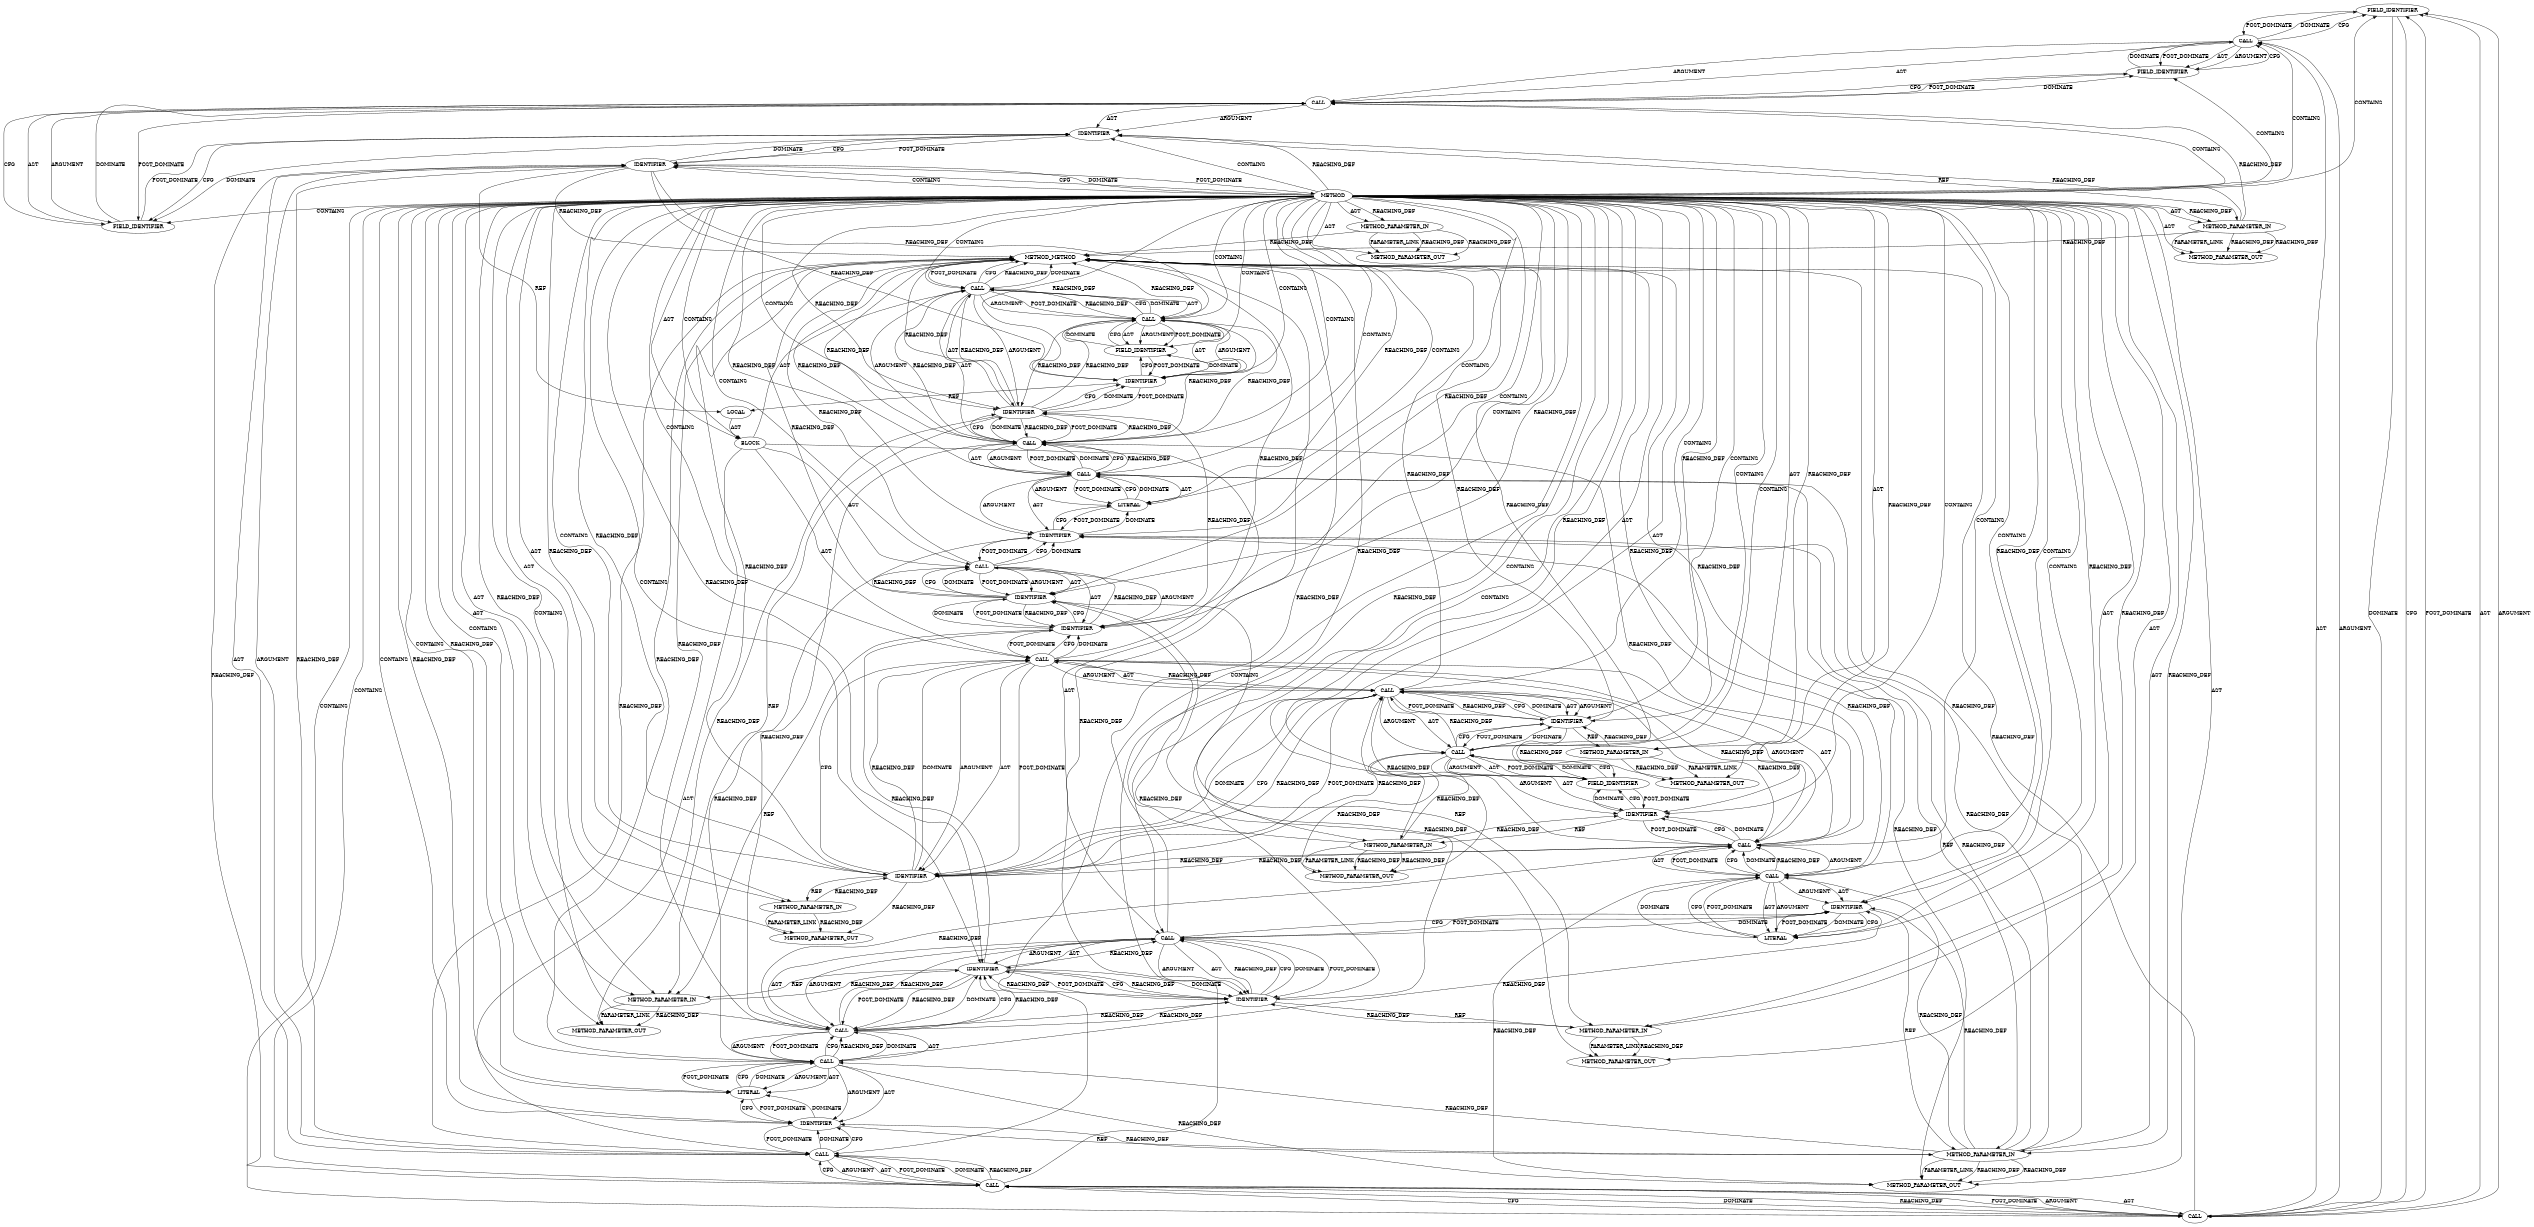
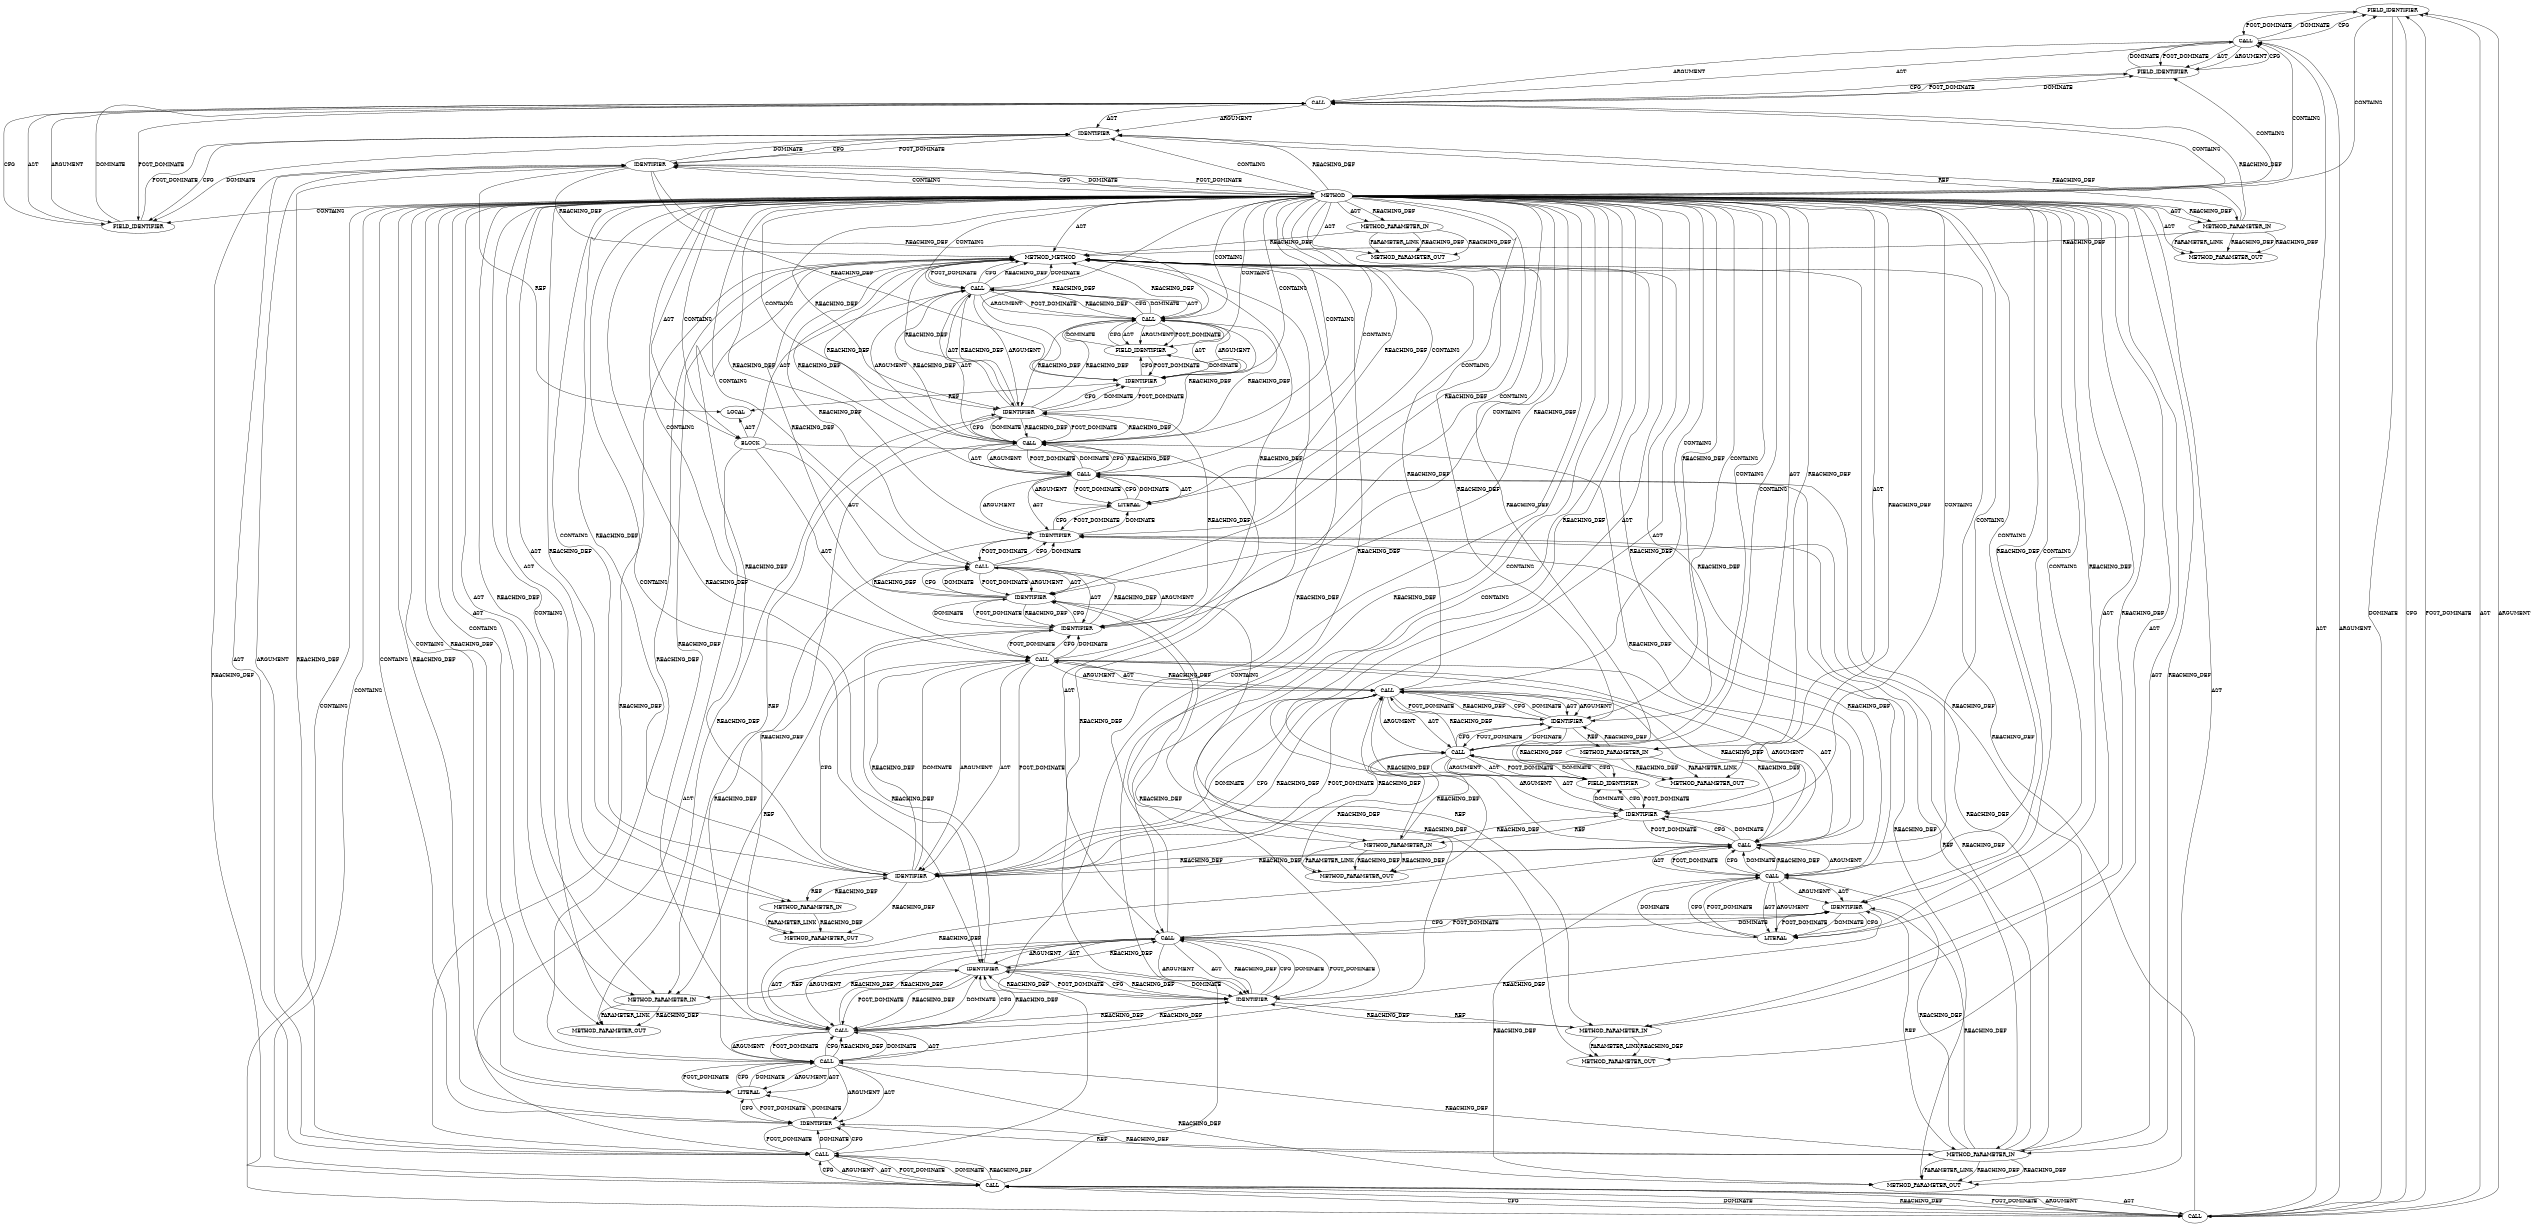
edge "METHOD" -> "METHOD_METHOD": added, label "AST"
edge "LOCAL" -> "BLOCK": reversed
